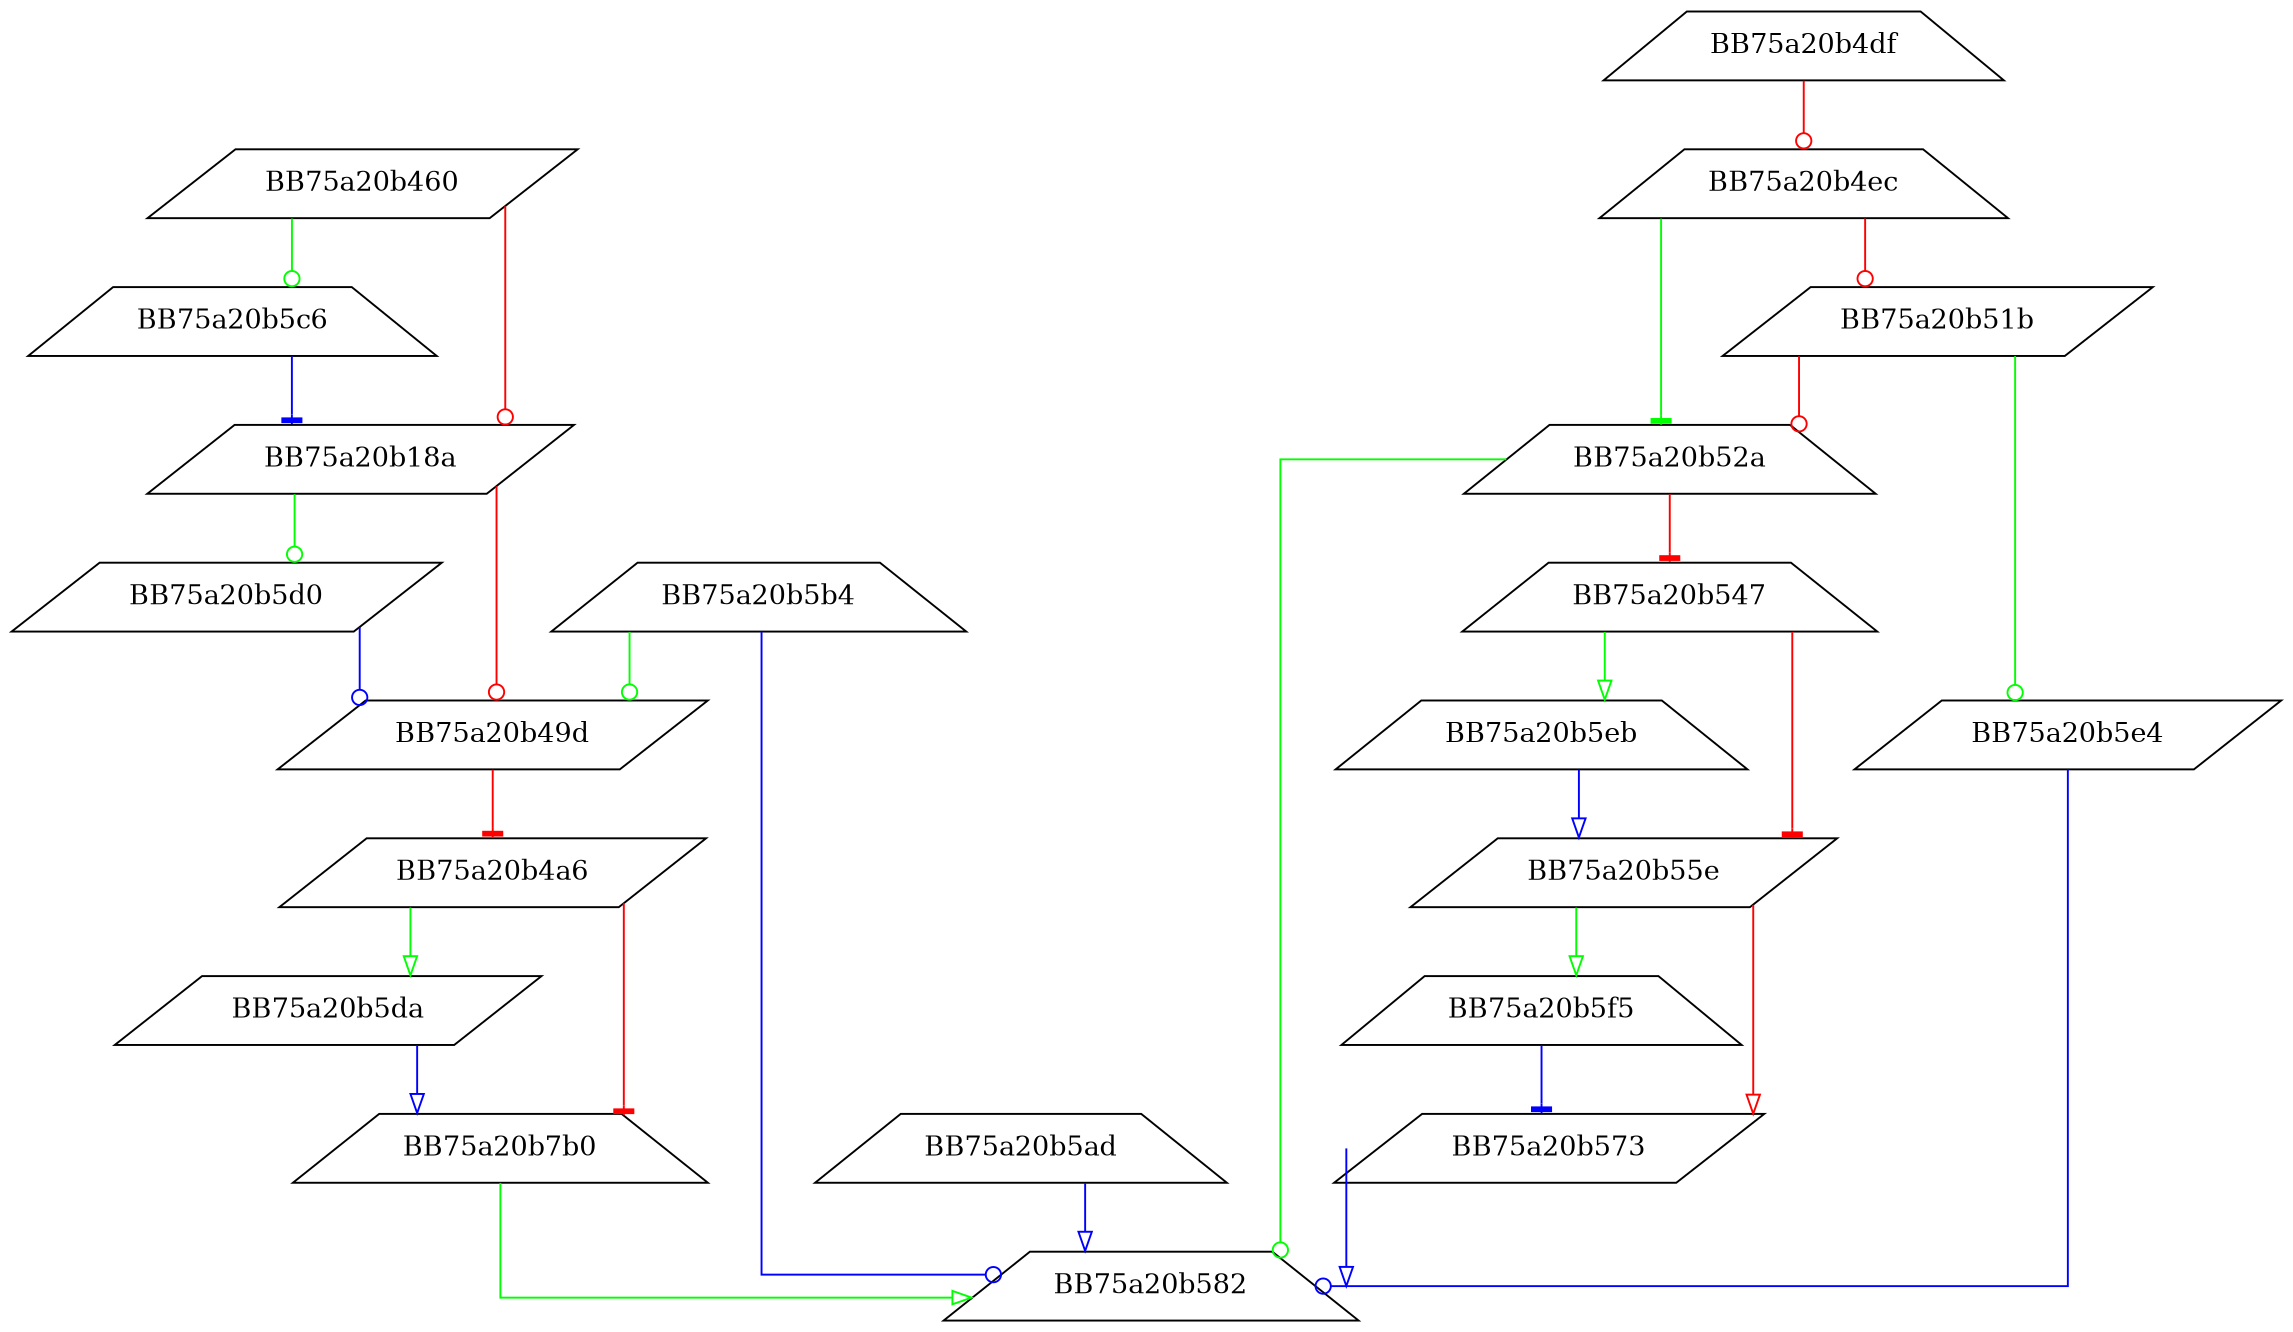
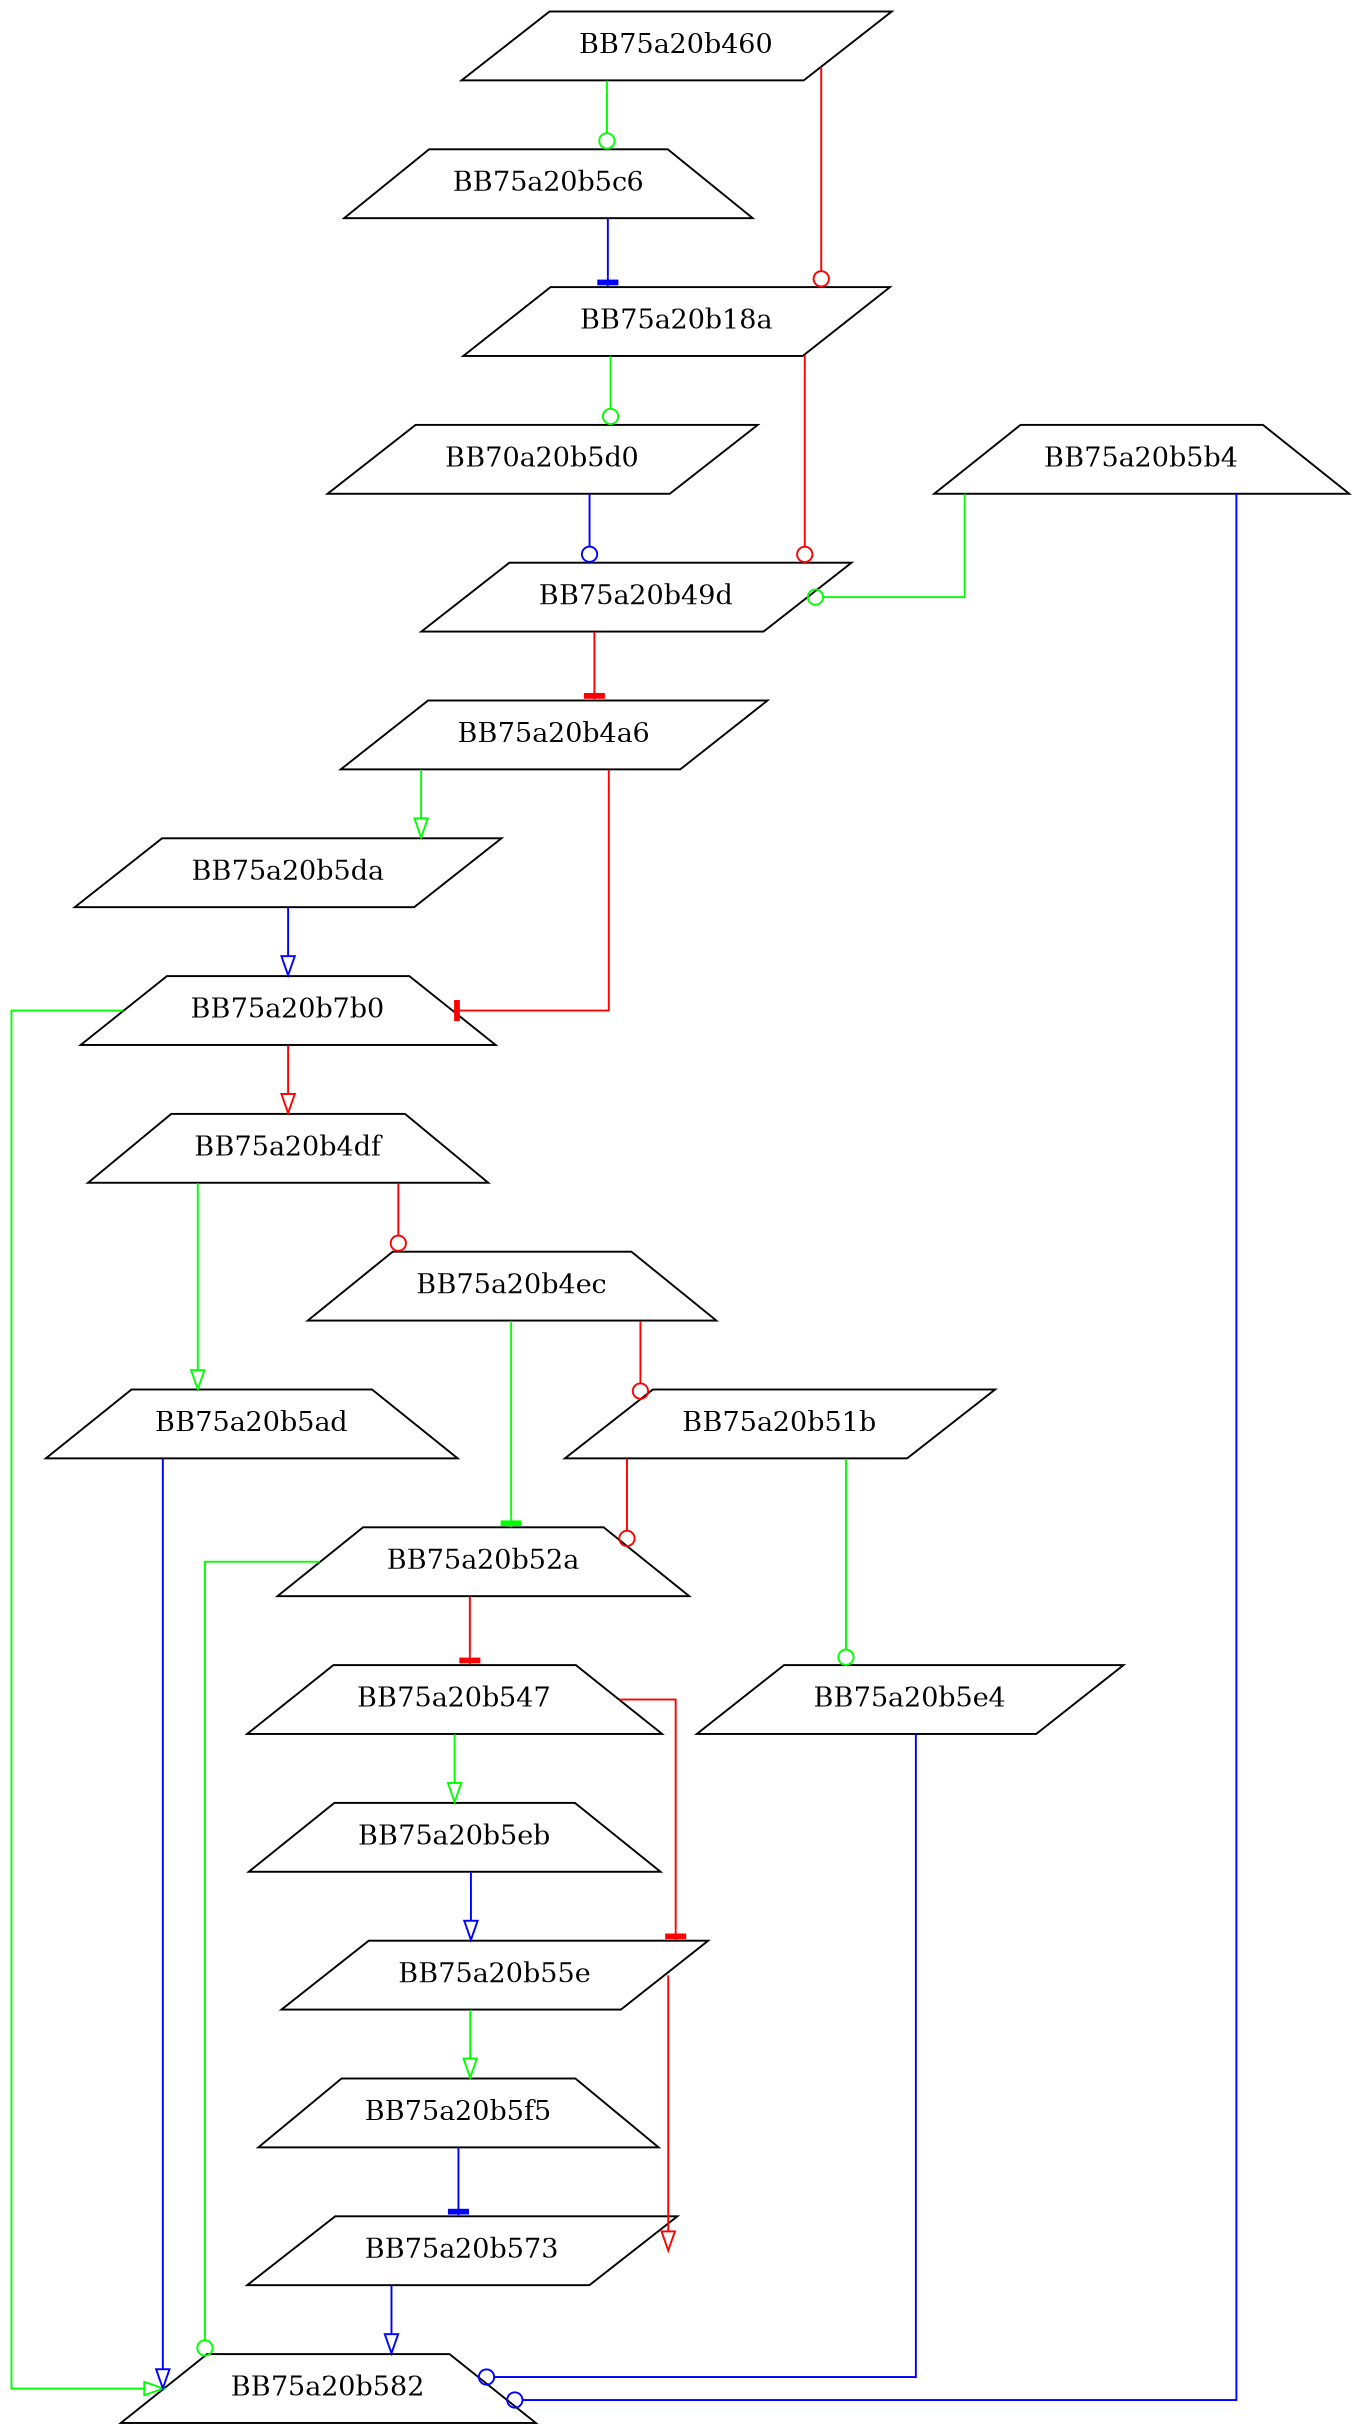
node "BB75a20b5d0": label "BB75a20b5d0" -> "BB70a20b5d0"
edge "BB75a20b7b0" -> "BB75a20b4df": added
edge "BB75a20b4df" -> "BB75a20b5ad": added
